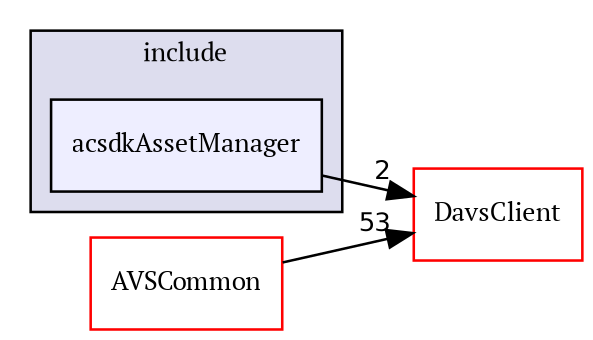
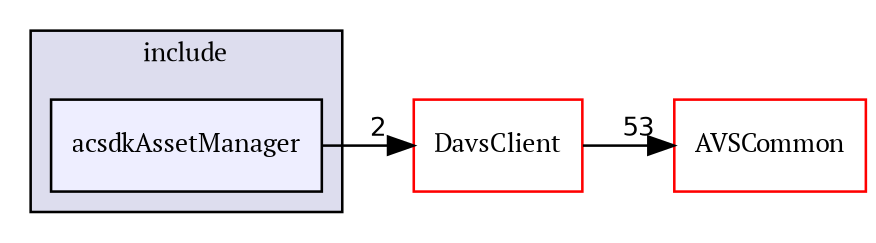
edge "AVSCommon" -> "DavsClient": reversed
